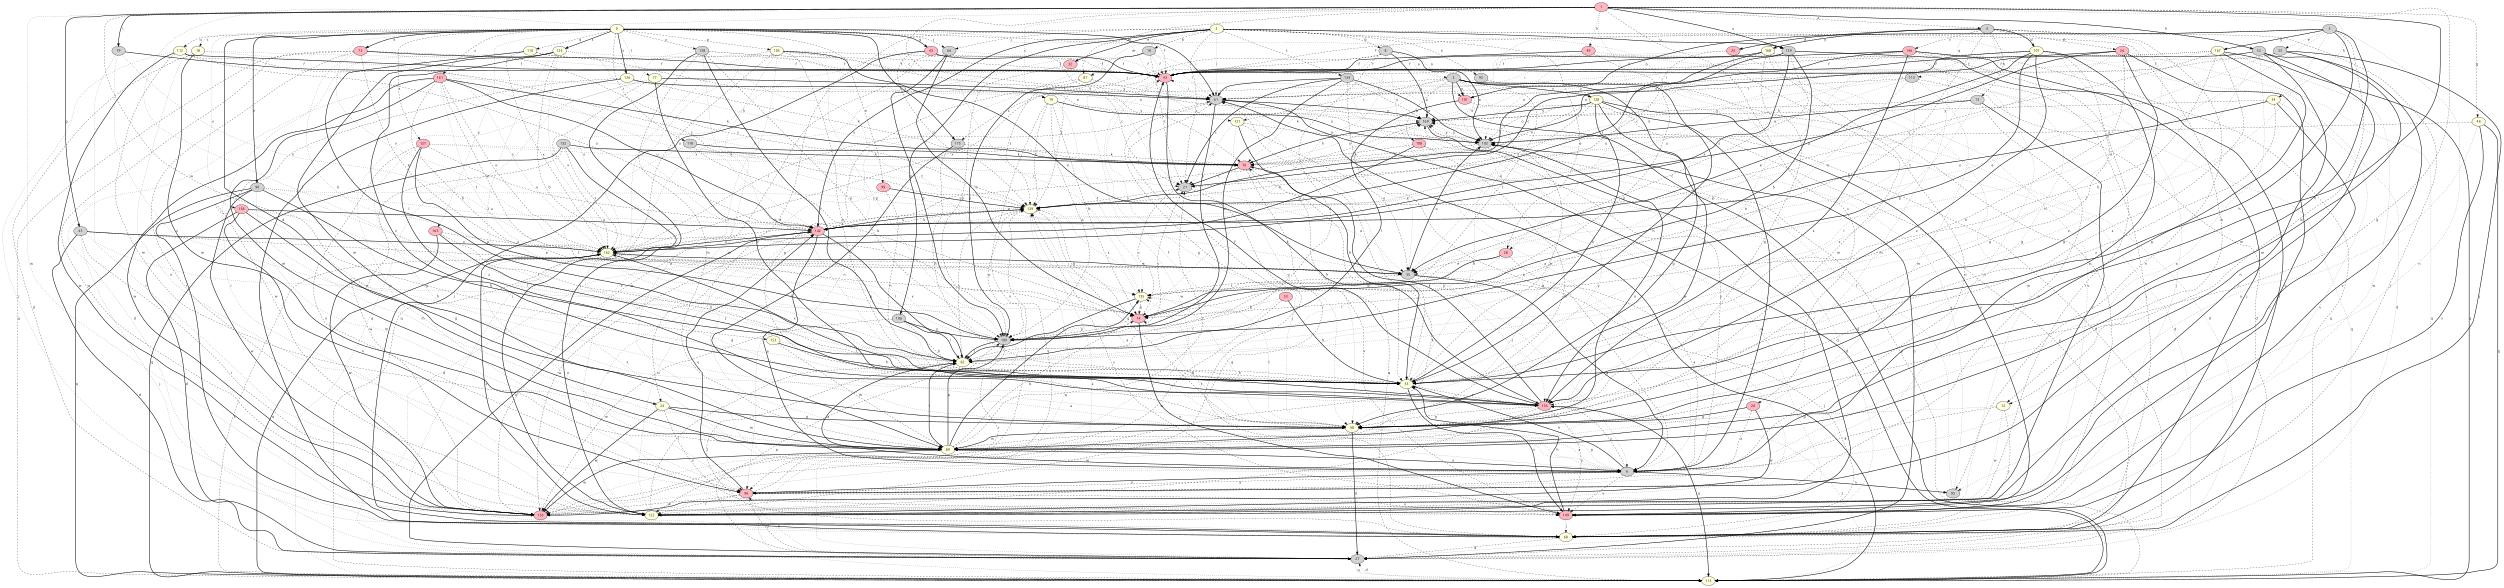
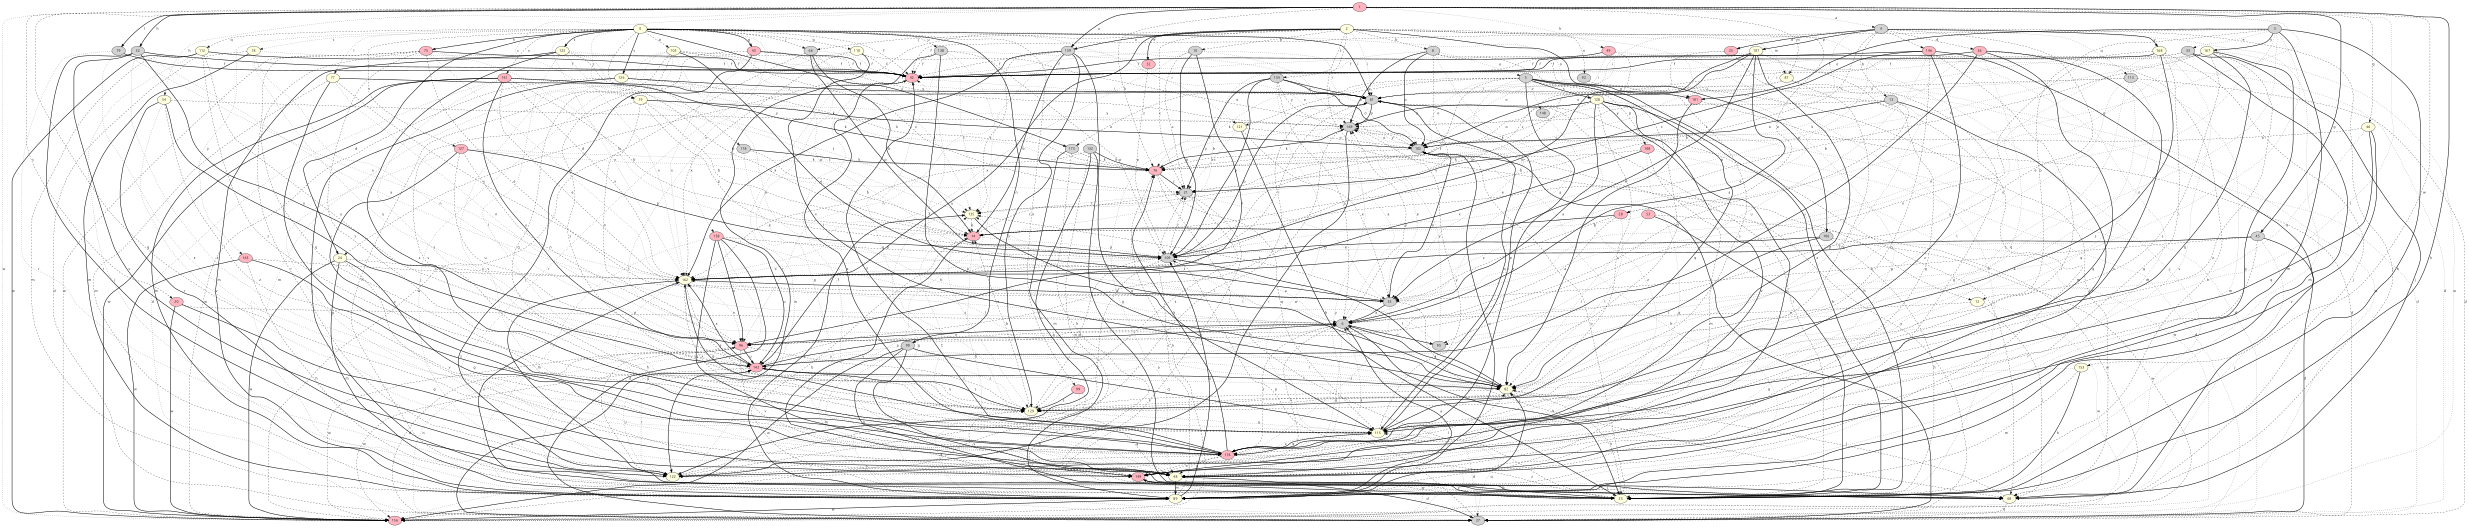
edge "1" -> "4": style dashed -> dotted
node "148": added
edge "21" -> "135": added, label "t"
edge "10" -> "96": style dotted -> bold
edge "158" -> "109": added, label "p"
edge "24" -> "162": added, label "x"
edge "175" -> "89": label "l" -> "m"
edge "138" -> "89": now "77" -> "89"
